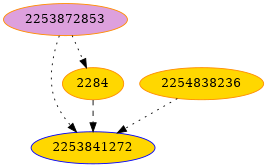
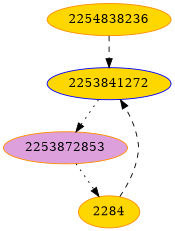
edge "2253872853" -> "2253841272": reversed
edge "2254838236" -> "2253841272": style dotted -> dashed
